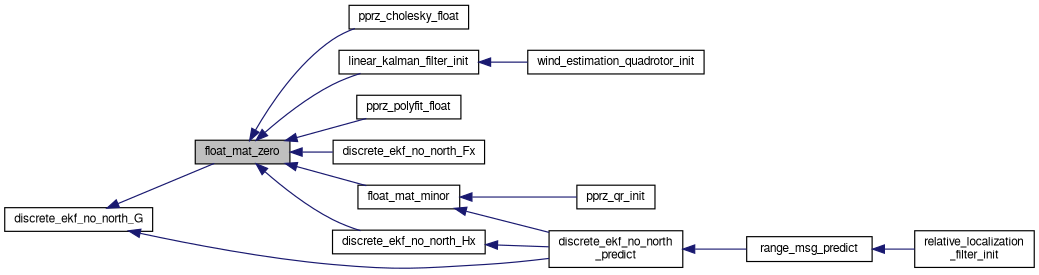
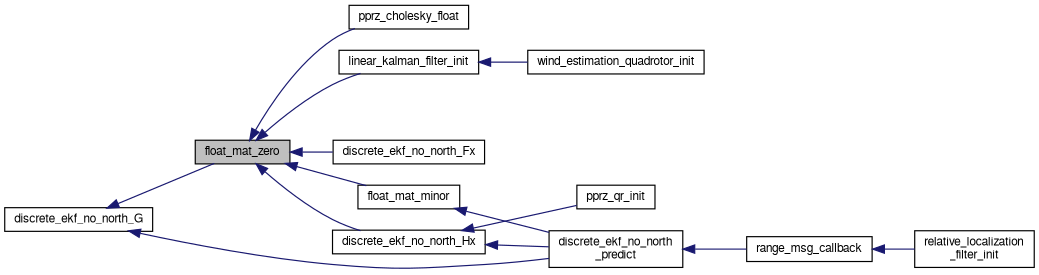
node "pprz_polyfit_float": removed
edge "pprz_qr_init" -> "float_mat_minor": now "pprz_qr_init" -> "discrete_ekf_no_north_Hx"
node "range_msg_predict": label "range_msg_predict" -> "range_msg_callback"
